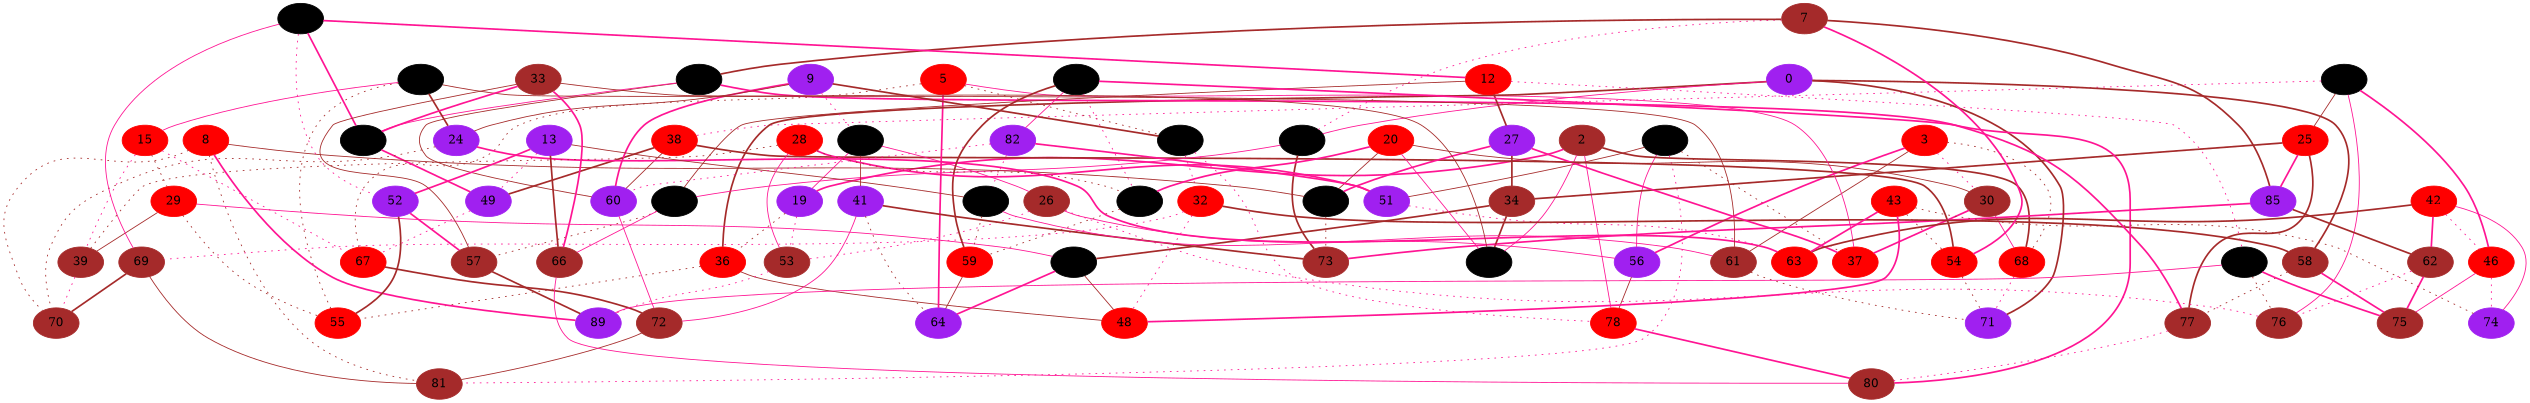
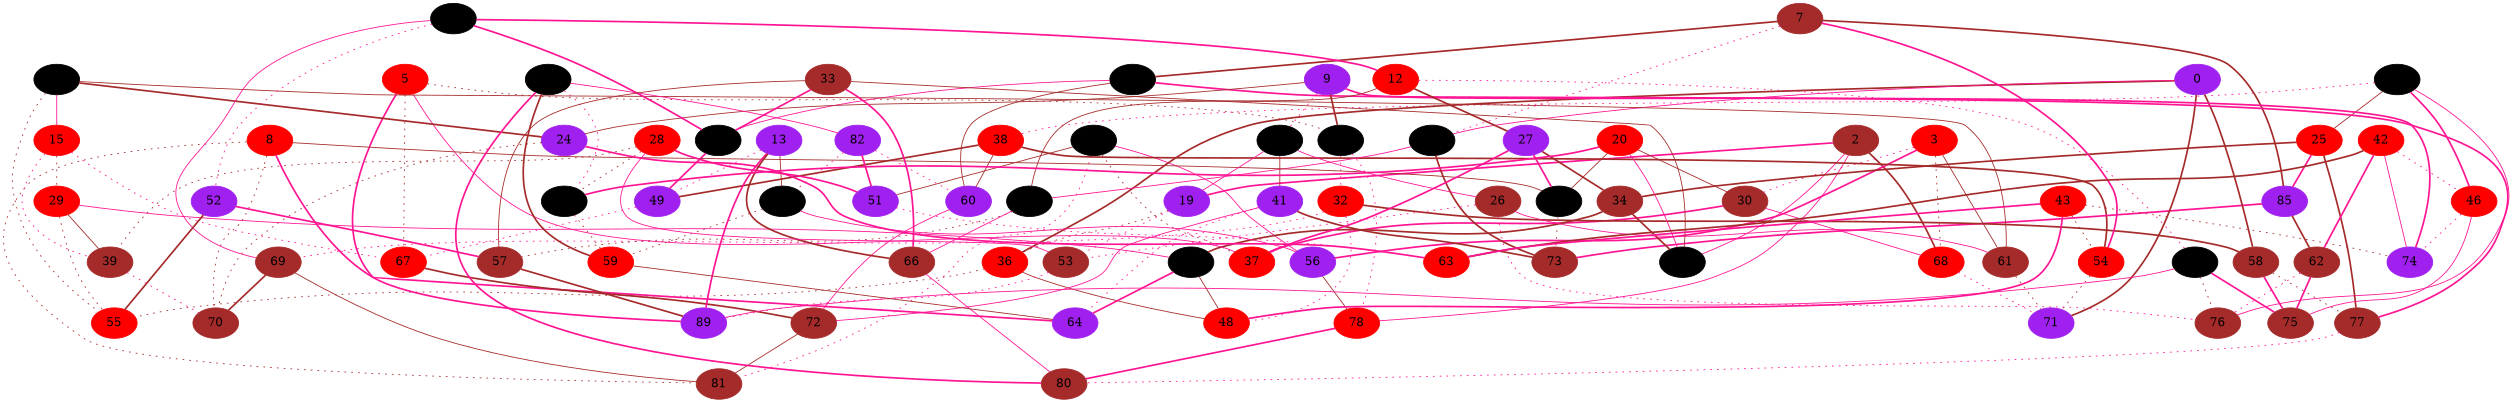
edge "9" -- "60": now "9" -- "74"
edge "13" -- "52": now "13" -- "89"
edge "41" -- "64": color brown -> deeppink
